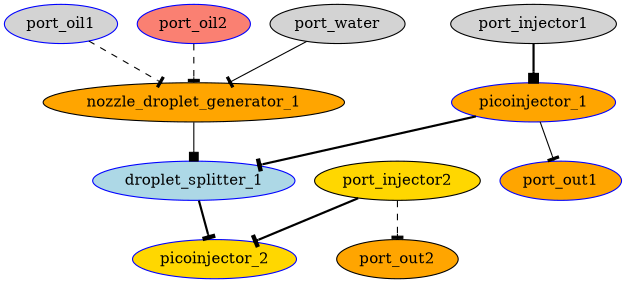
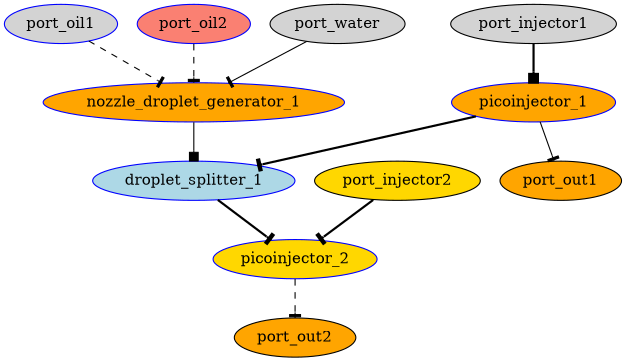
node "nozzle_droplet_generator_1": color black -> blue
node "port_out1": color blue -> black
edge "port_injector2" -> "port_out2": now "picoinjector_2" -> "port_out2"
